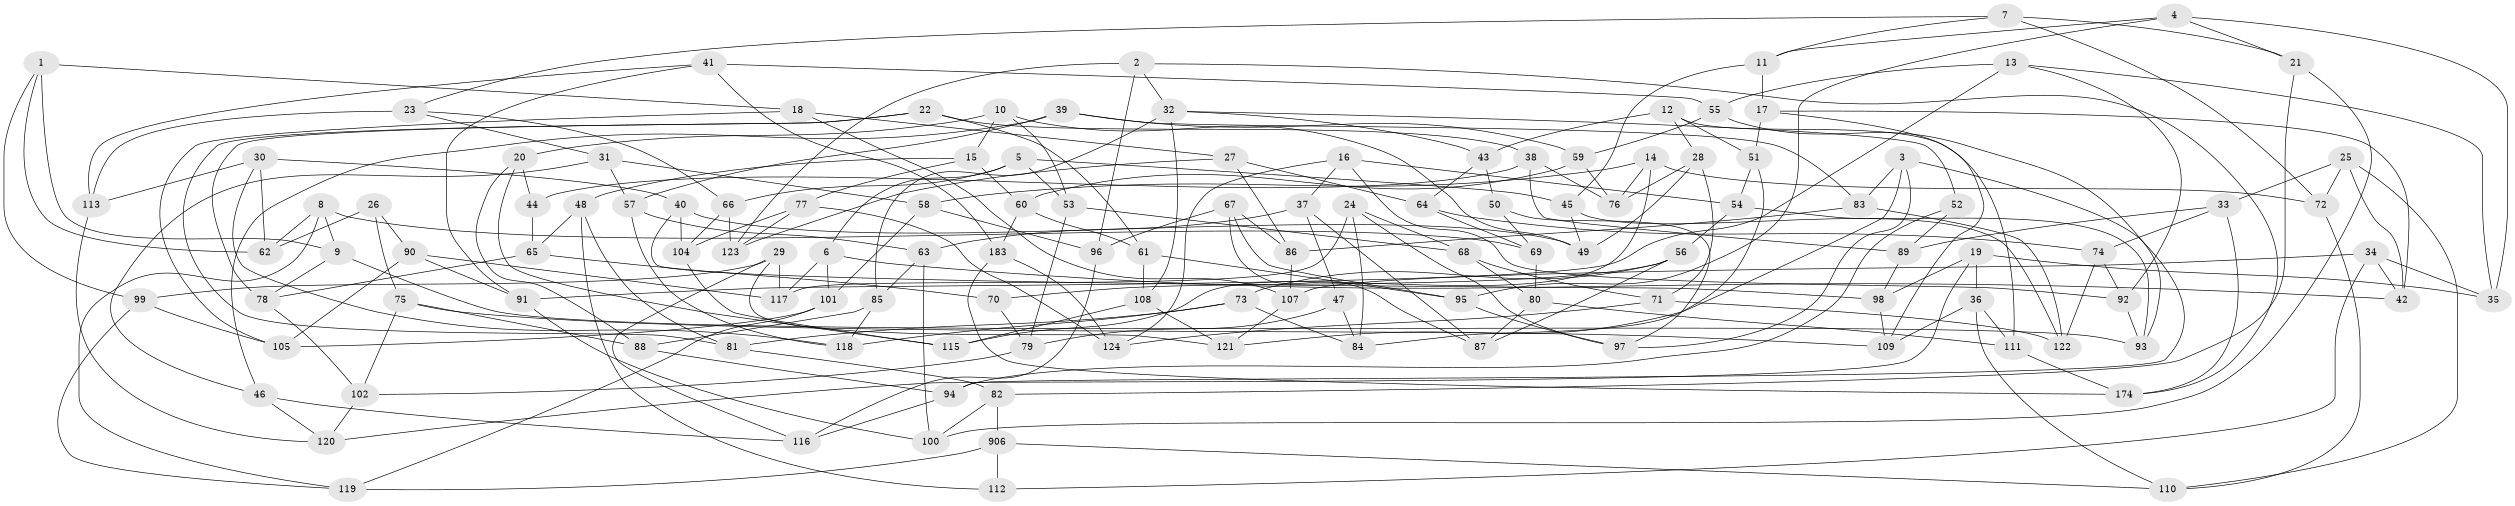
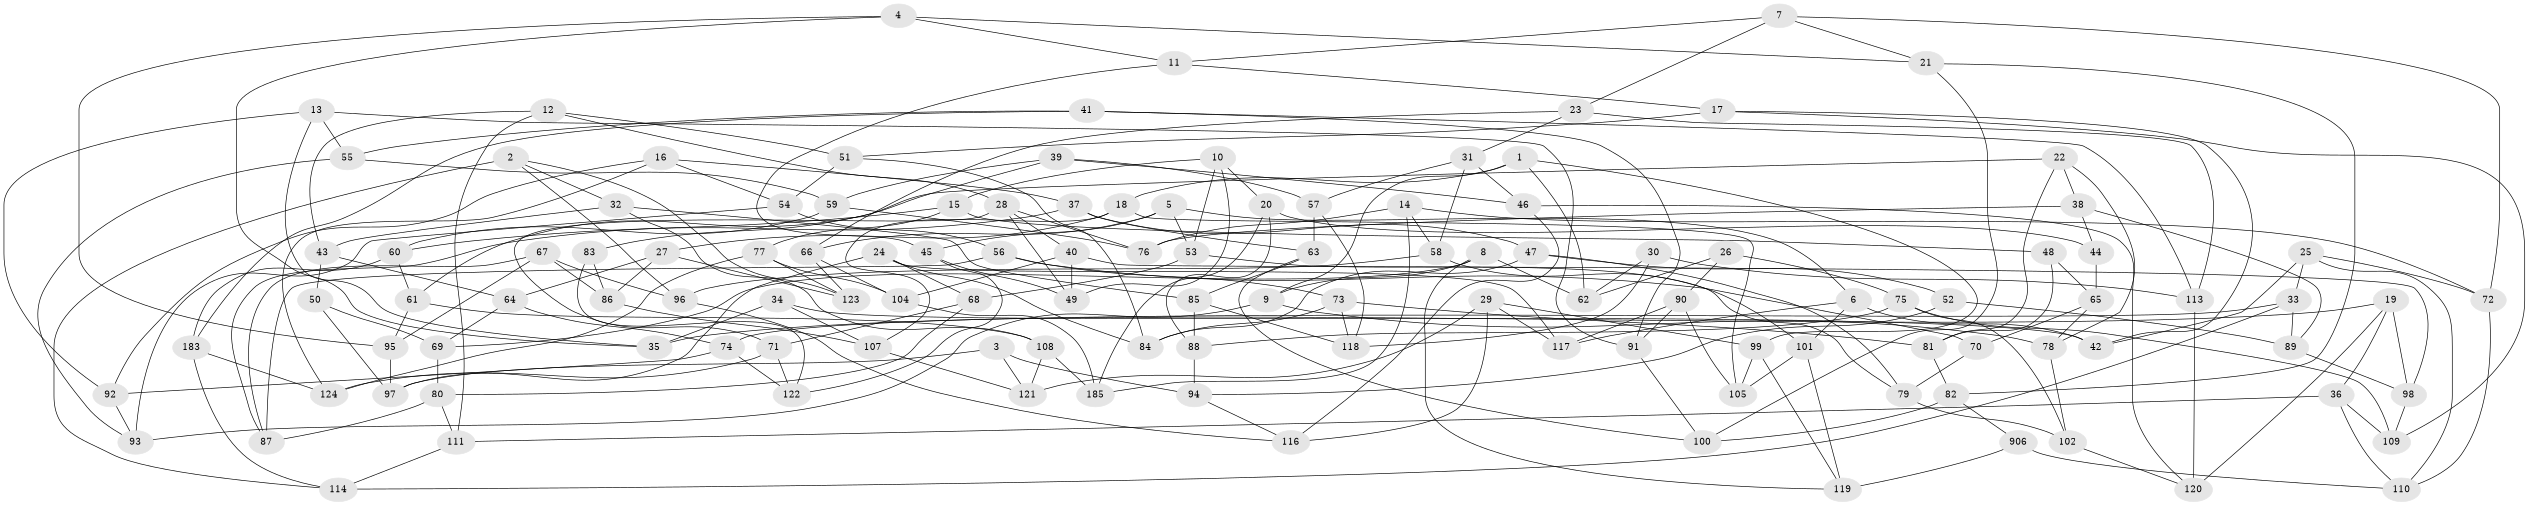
edge "32" -- "52": now "47" -- "52"
edge "30" -- "40": now "28" -- "40"
edge "3" -- "83": removed
node "115": label "115" -> "185"
node "174": label "174" -> "114"
node "112": removed
